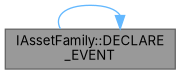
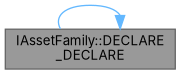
node "IAssetFamily::DECLARE _EVENT": label "IAssetFamily::DECLARE _EVENT" -> "IAssetFamily::DECLARE _DECLARE"
